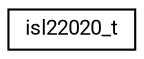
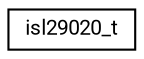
node "isl22020_t": label "isl22020_t" -> "isl29020_t"
